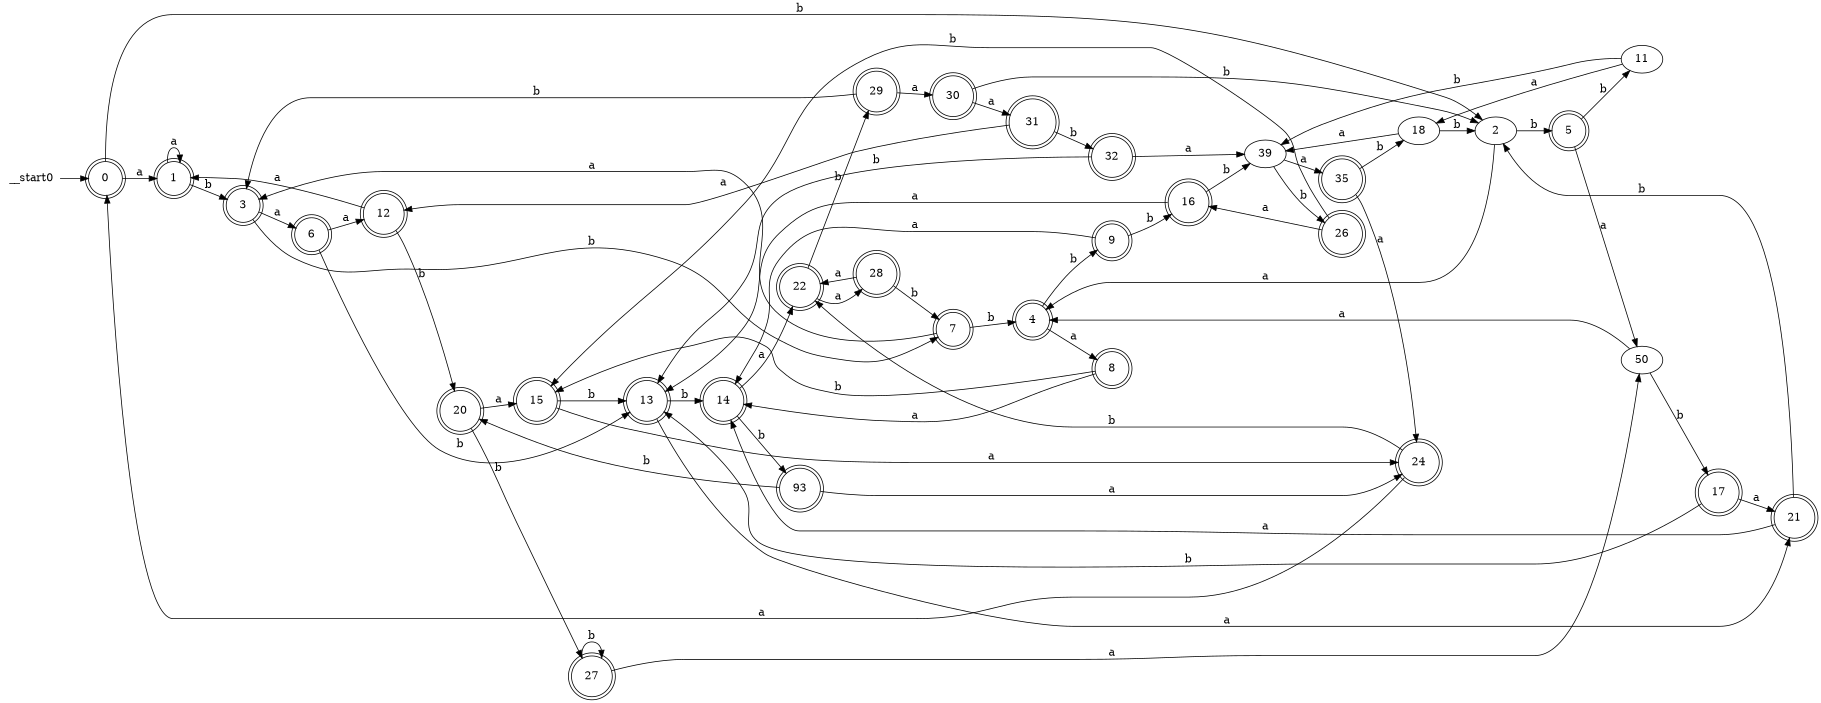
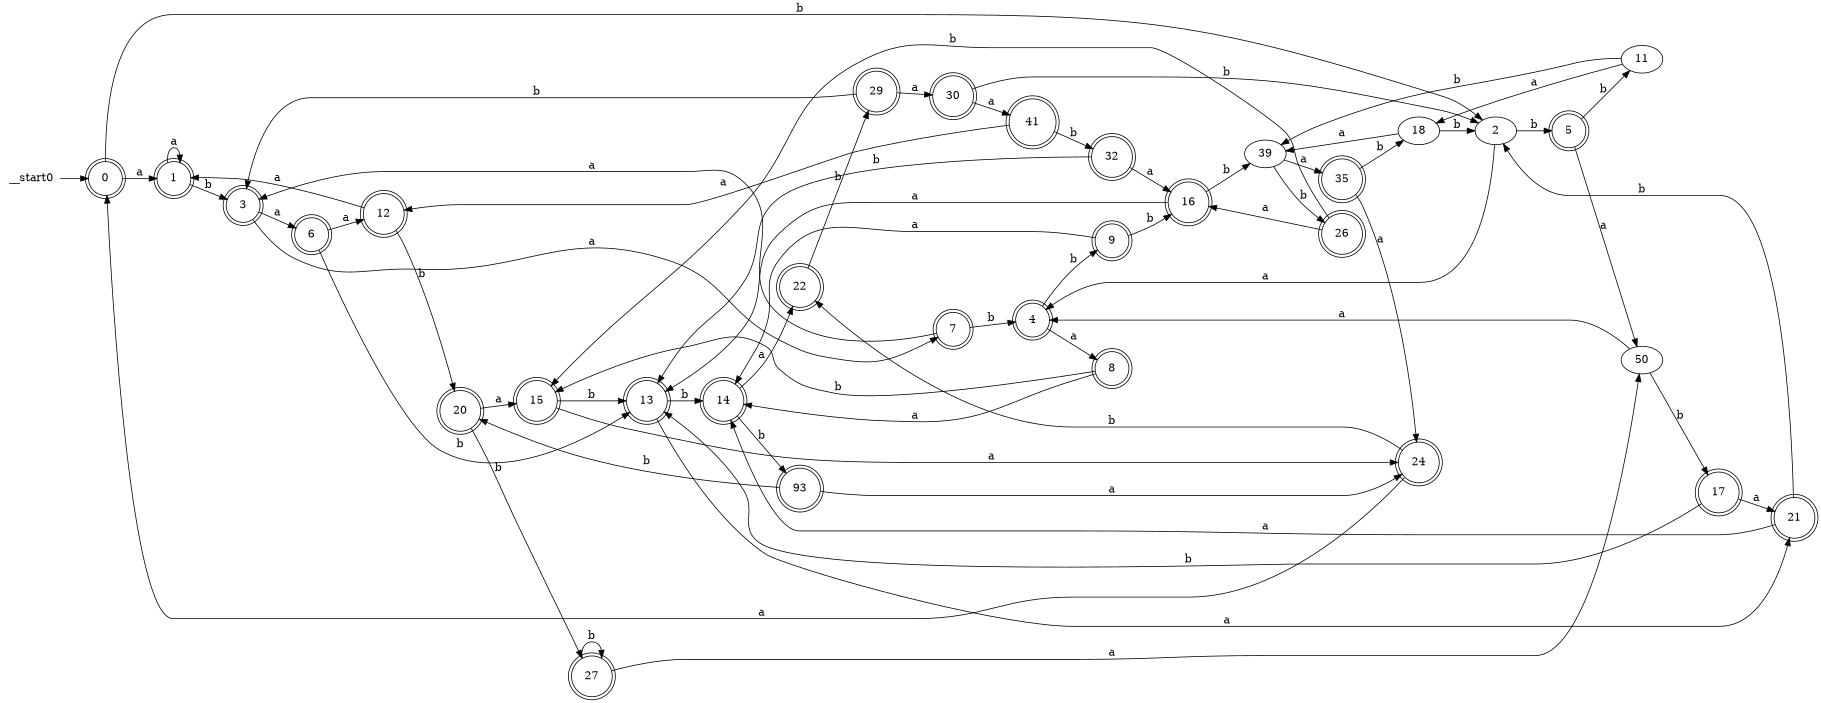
node "31": label "31" -> "41"
edge "32" -> "39": now "32" -> "16"
edge "3" -> "7": label "b" -> "a"
node "28": removed
